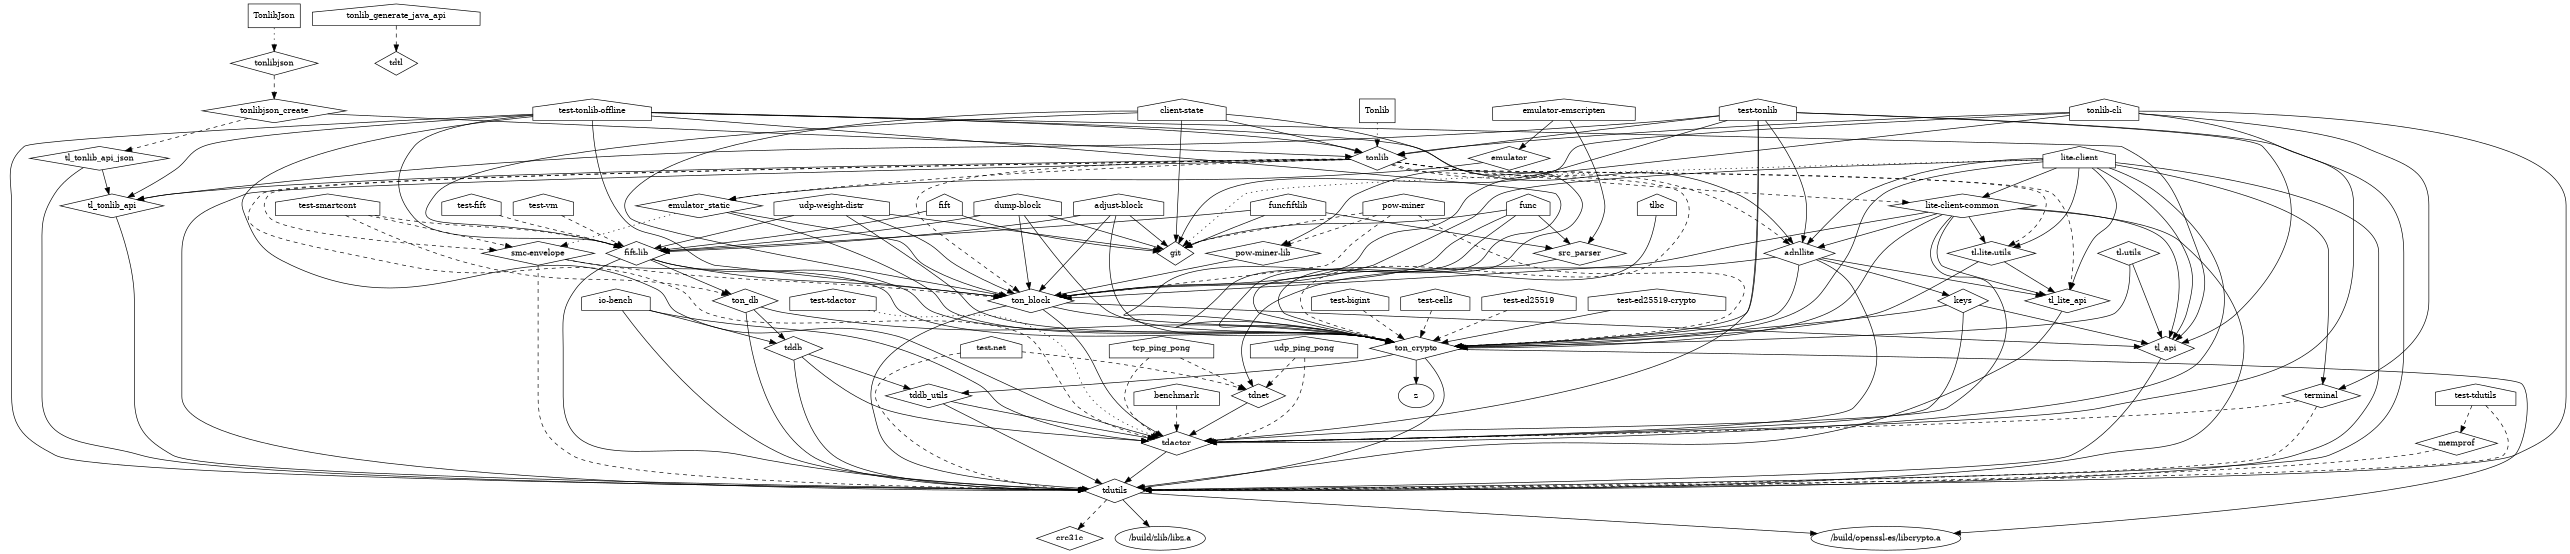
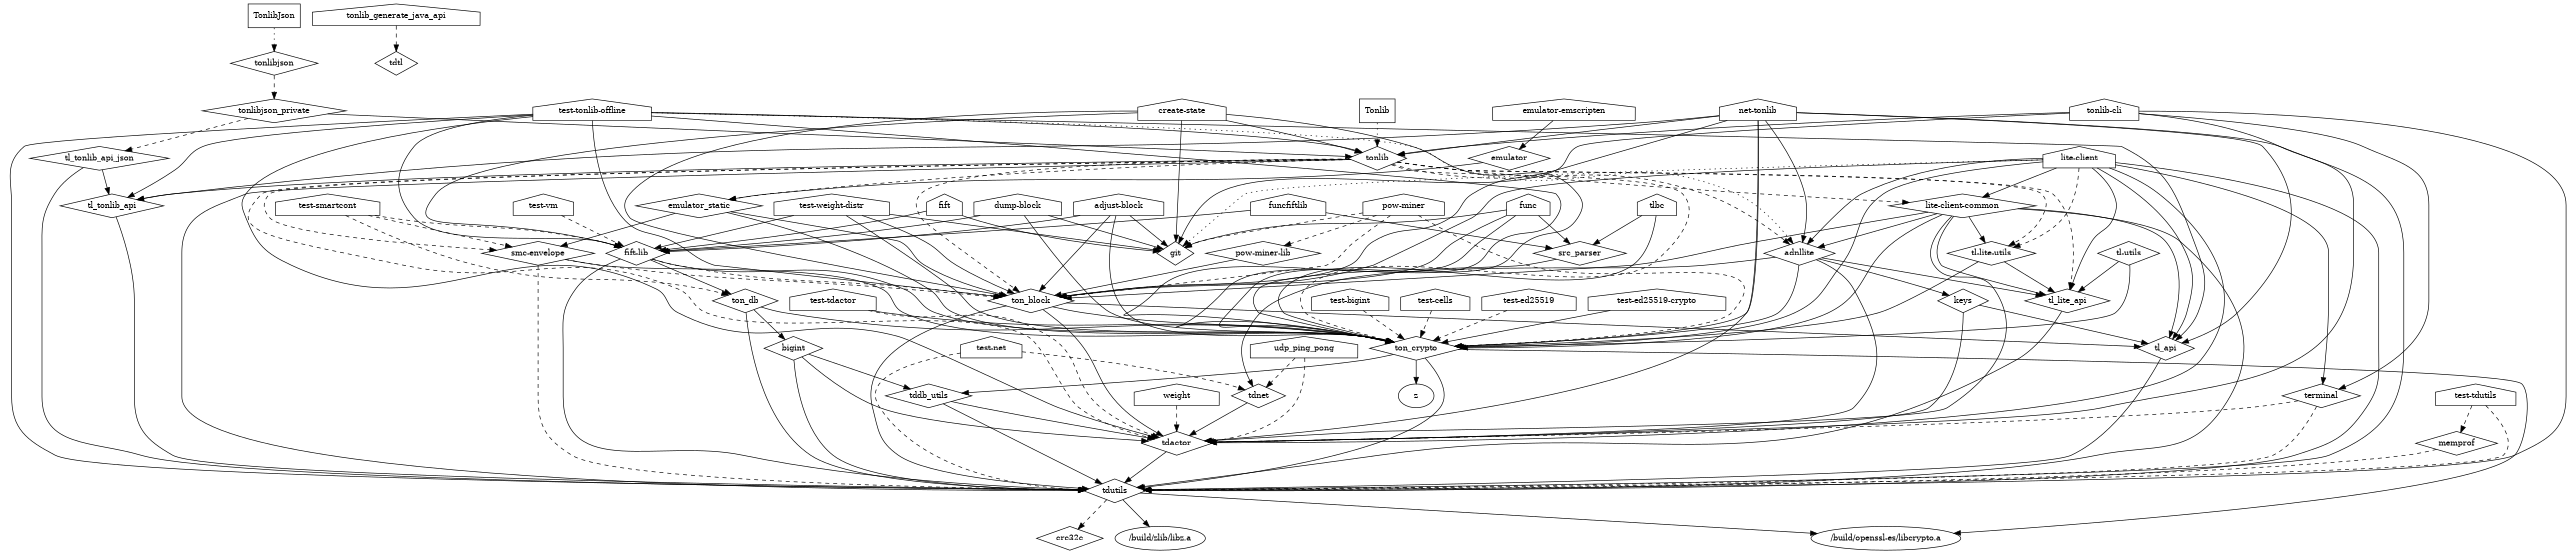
node "tonlibjson_create": label "tonlibjson_create" -> "tonlibjson_private"
node "client-state": label "client-state" -> "create-state"
node "test-tonlib": label "test-tonlib" -> "net-tonlib"
edge "test-tonlib-offline" -> "adnllite": style solid -> dotted
edge "tonlib-cli" -> "pow-miner-lib": removed
edge "emulator-emscripten" -> "src_parser": now "tlbc" -> "src_parser"
node "test-fift": removed
node "udp-weight-distr": label "udp-weight-distr" -> "test-weight-distr"
edge "lite-client" -> "tl-lite-utils": style solid -> dashed
edge "emulator_static" -> "smc-envelope": style dotted -> solid
edge "funcfiftlib" -> "git": removed
edge "dump-block" -> "ton_block": removed
edge "fift-lib" -> "ton_block": style solid -> dashed
edge "tl-utils" -> "tl_api": now "tl-utils" -> "tl_lite_api"
node "io-bench": removed
edge "keys" -> "ton_crypto": now "test-tdactor" -> "ton_crypto"
edge "test-tdactor" -> "tdactor": style dotted -> dashed
node "tddb": label "tddb" -> "bigint"
node "tcp_ping_pong": removed
node "benchmark": label "benchmark" -> "weight"
node "crc31c": label "crc31c" -> "crc32c"
